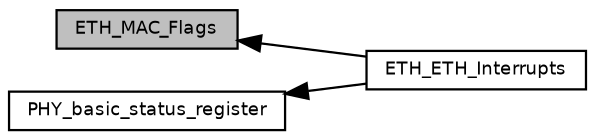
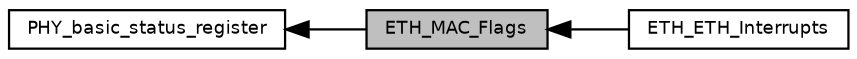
edge "ETH_ETH_Interrupts" -> "PHY_basic_status_register": now "ETH_MAC_Flags" -> "PHY_basic_status_register"
